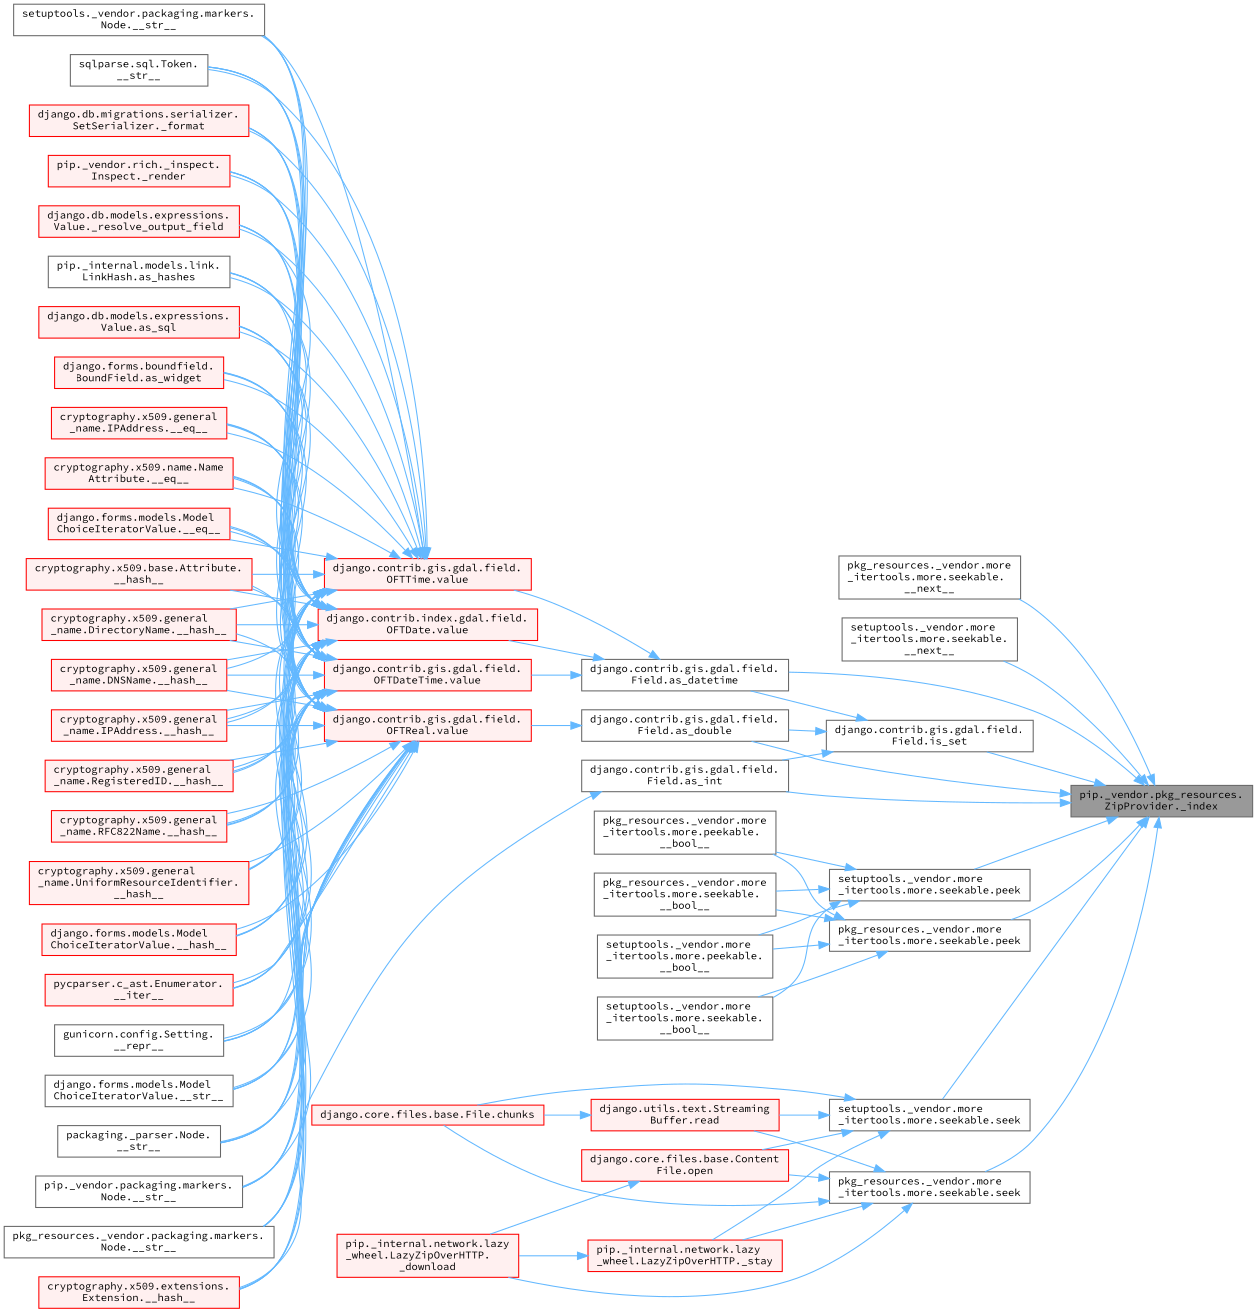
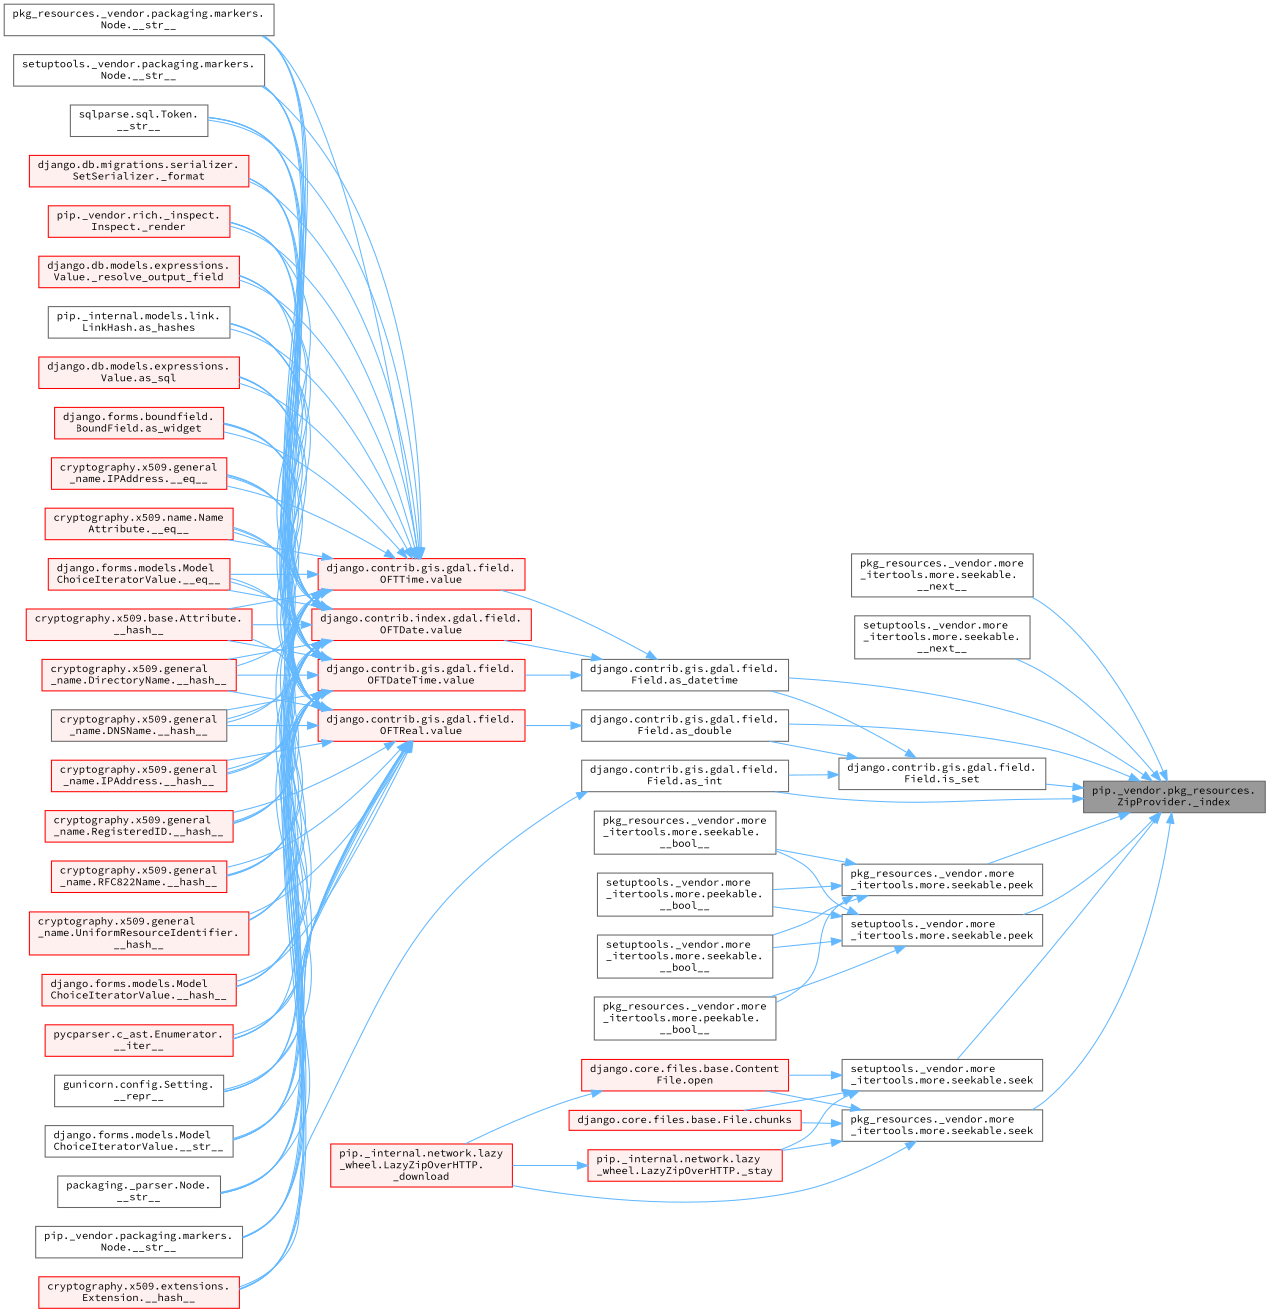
node "cryptography.x509.general _name.DNSName.__hash__": color red -> grey40
node "django.utils.text.Streaming Buffer.read": removed
